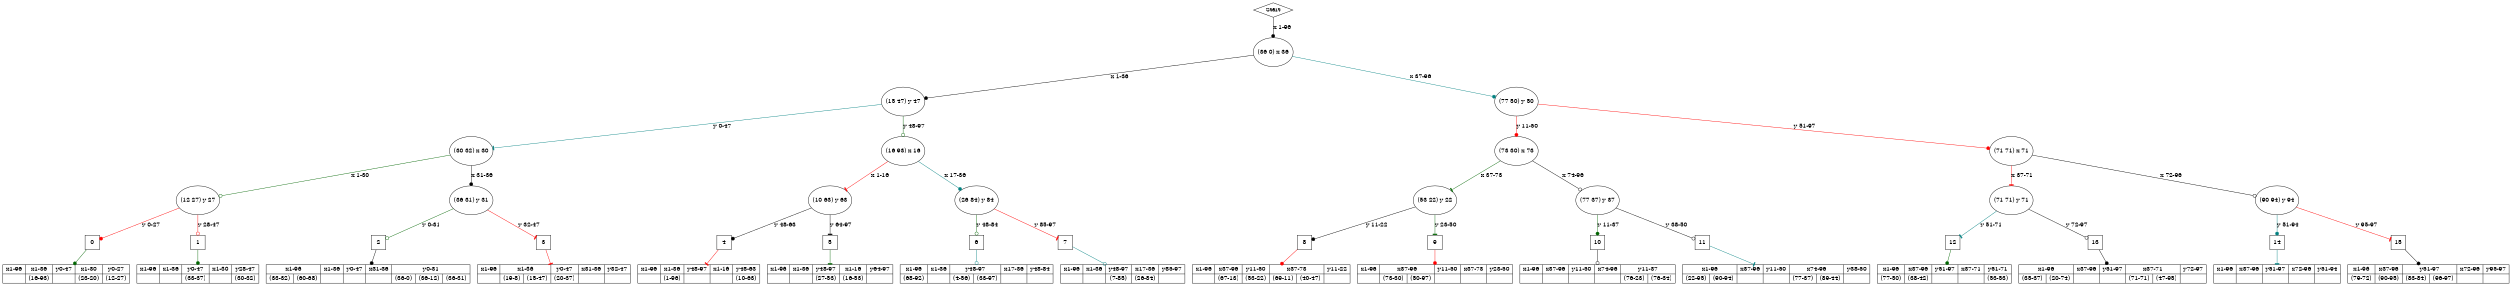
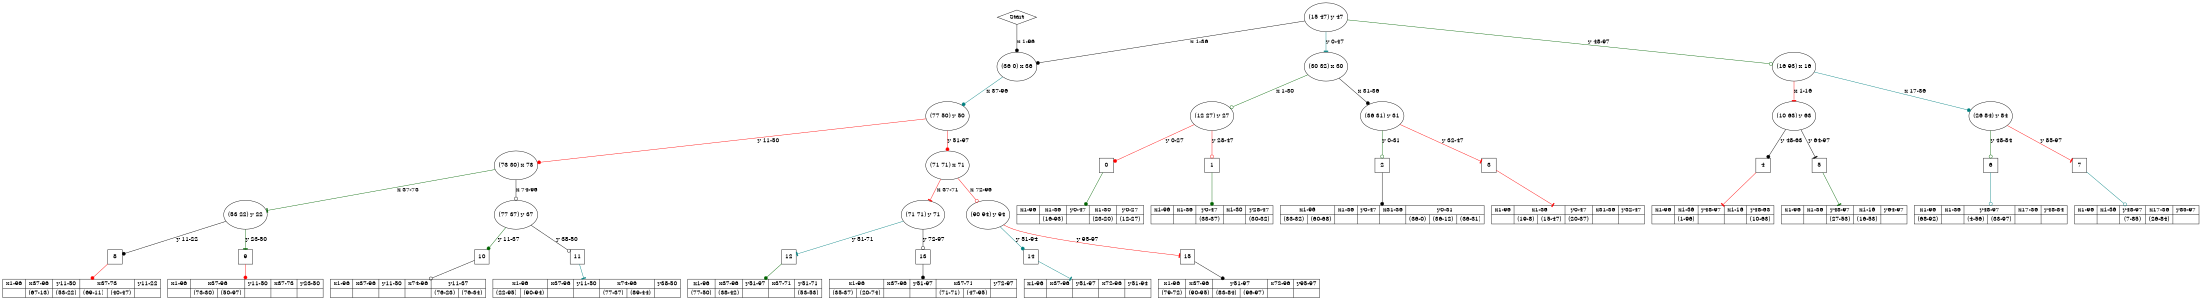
edge "(36 0) x 36" -> "(15 47) y 47": reversed
edge "(71 71) x 71" -> "(90 94) y 94": color black -> red
